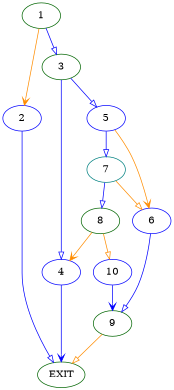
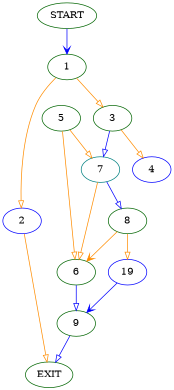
node "START": added
edge "1" -> "3": color blue -> darkorange
edge "1" -> "2": arrowhead vee -> onormal
edge "3" -> "5": now "3" -> "7"
node "5": color blue -> darkgreen
edge "5" -> "7": color blue -> darkorange
edge "5" -> "6": arrowhead vee -> onormal
edge "3" -> "4": color blue -> darkorange
node "6": color blue -> darkgreen
edge "8" -> "4": now "8" -> "6"
edge "2" -> "EXIT": color blue -> darkorange
node "10": label "10" -> "19"
edge "4" -> "EXIT": removed
edge "9" -> "EXIT": color darkorange -> blue
